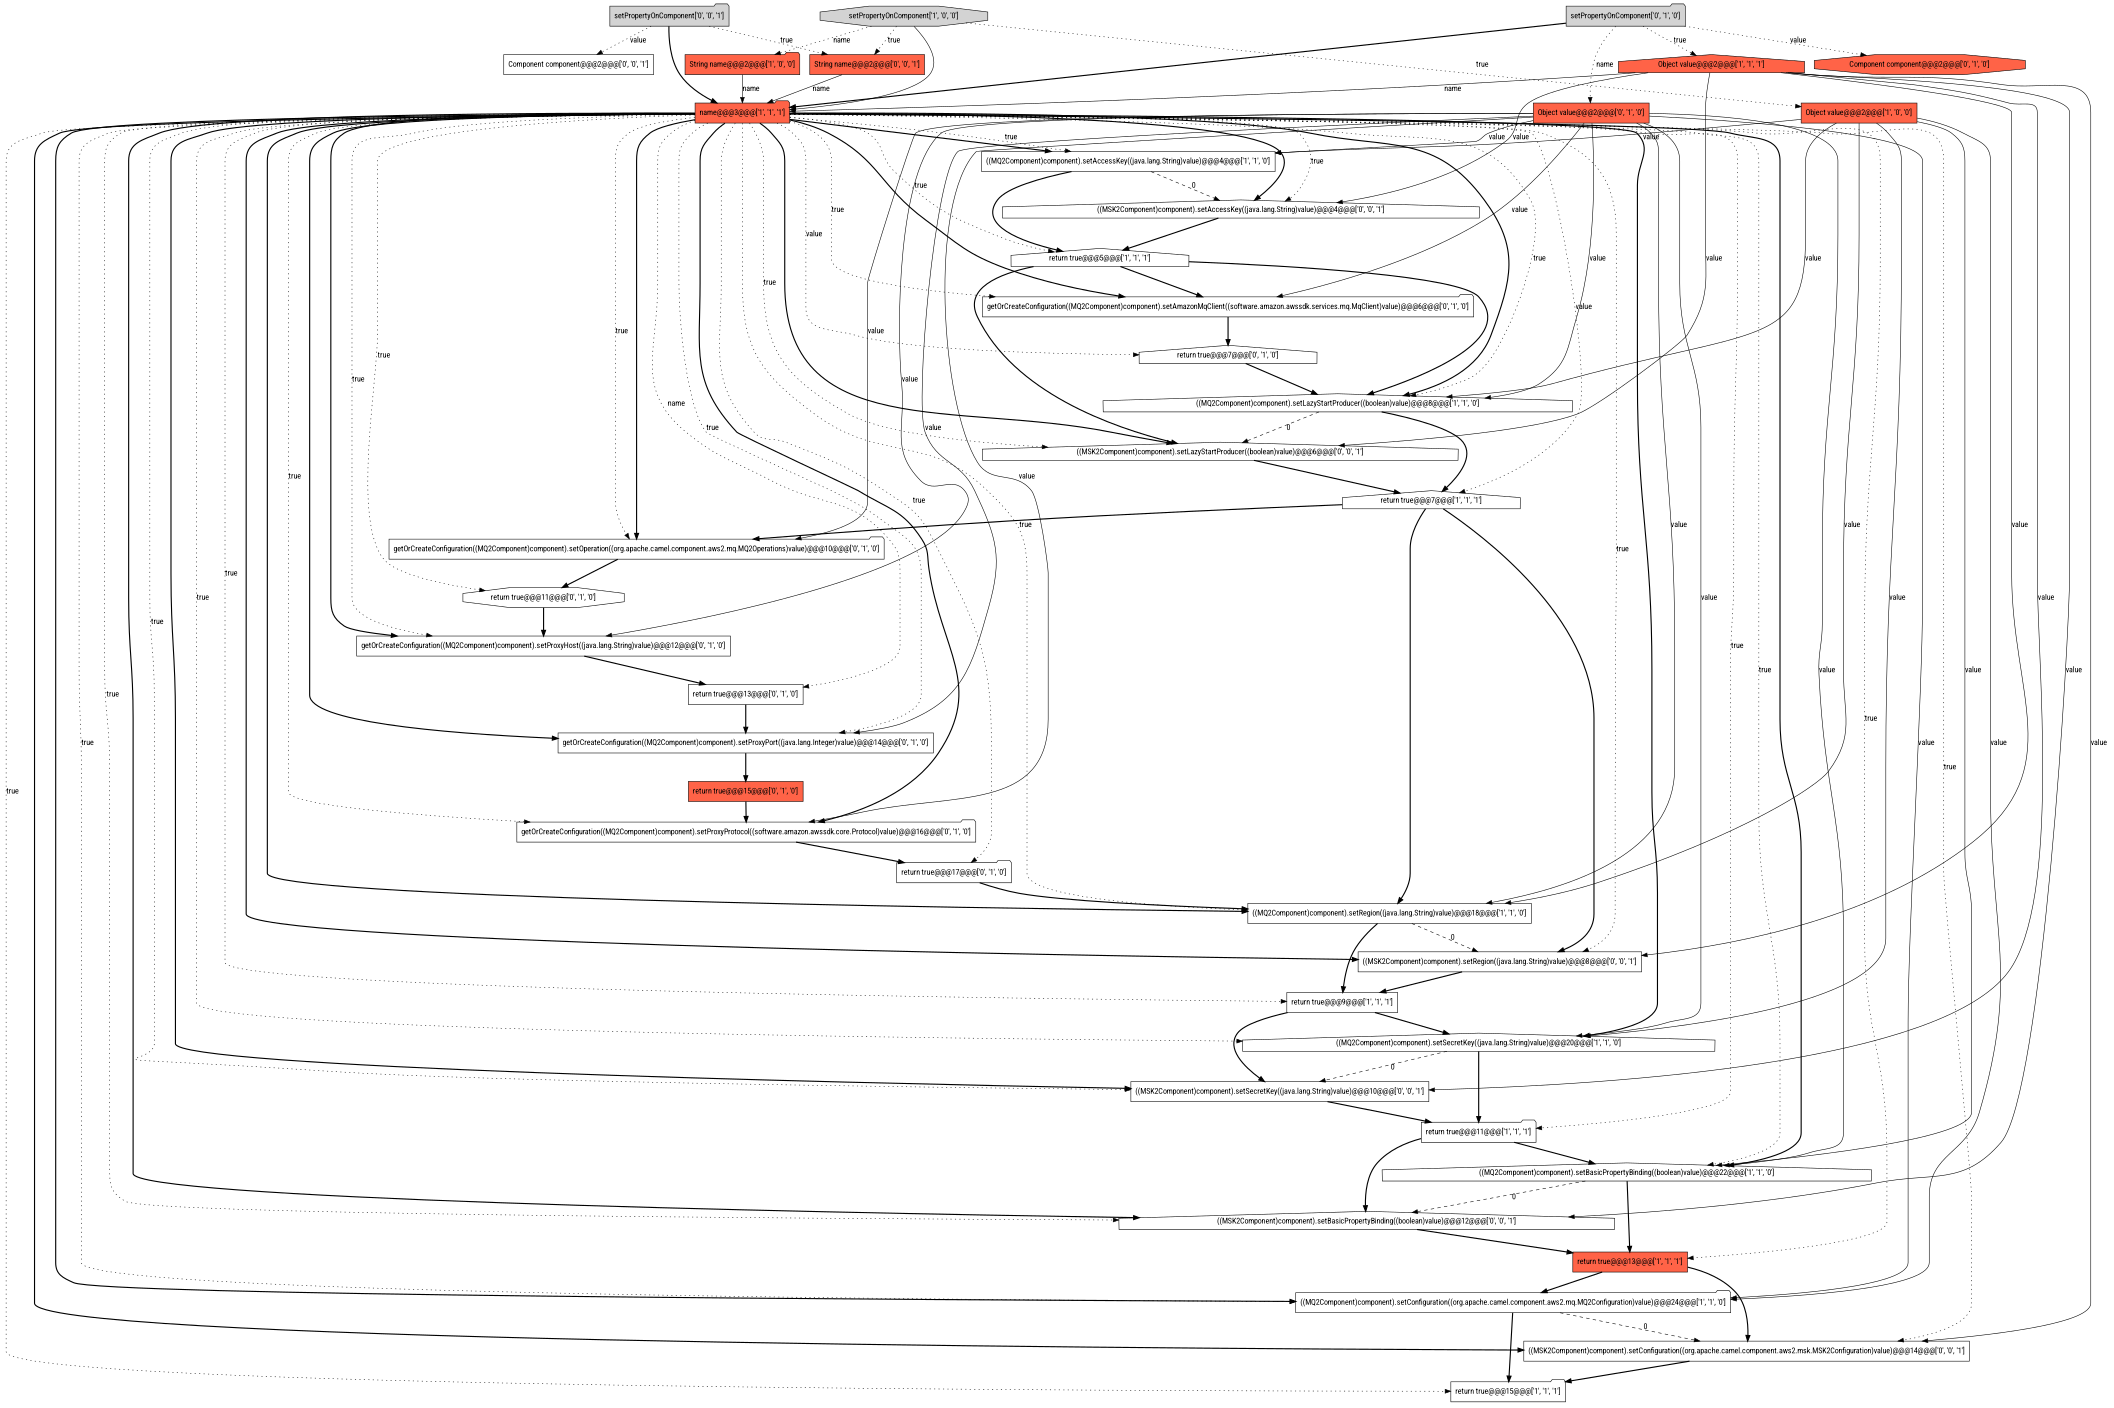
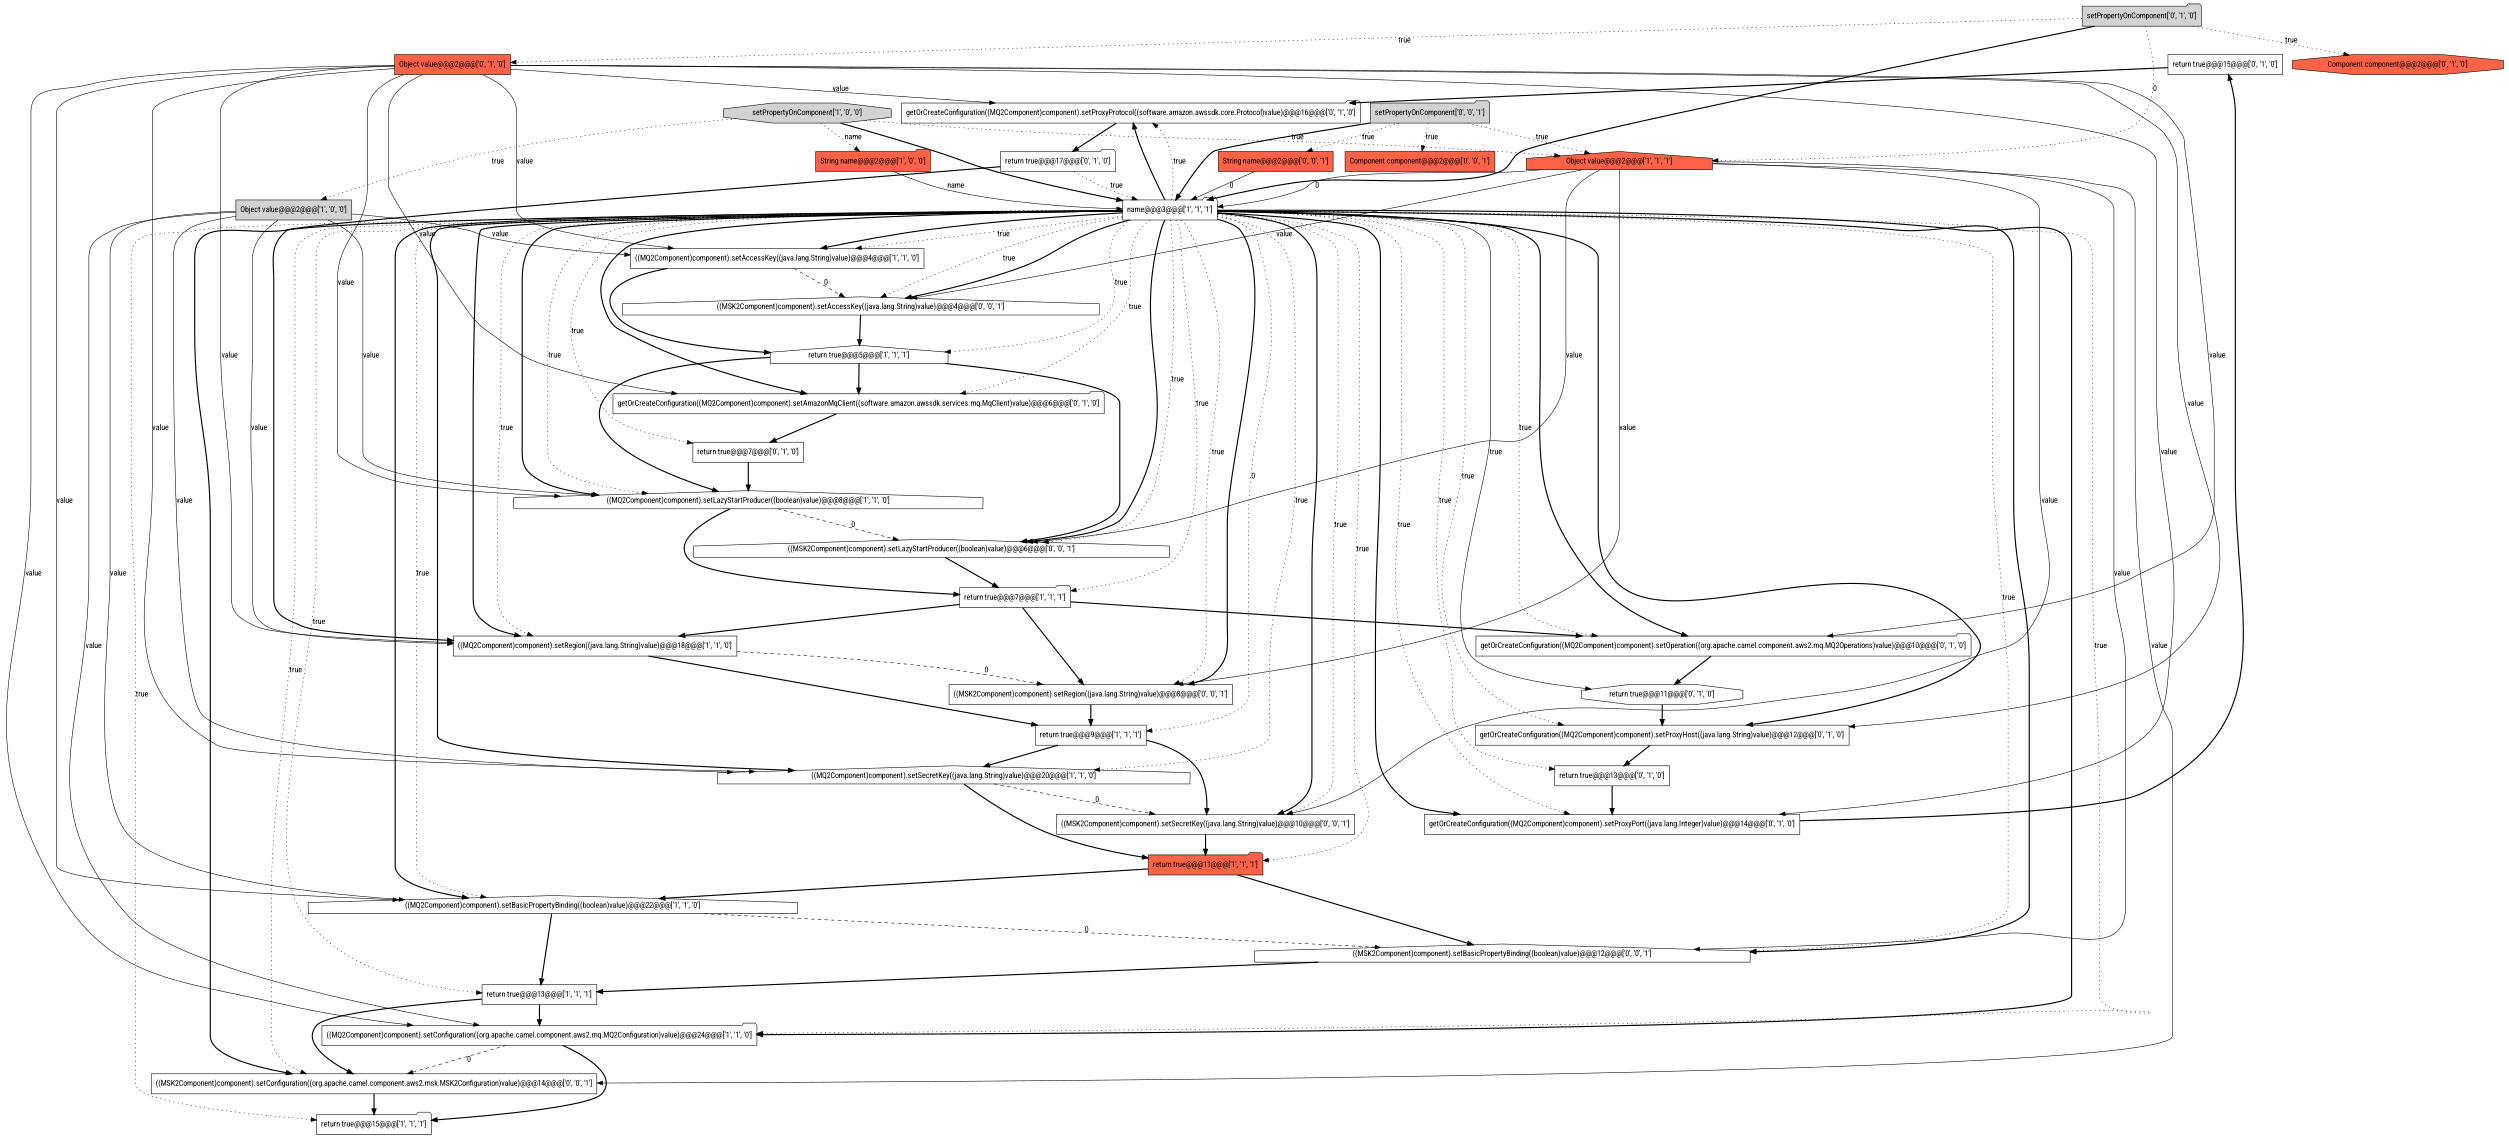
edge "setPropertyOnComponent['1', '0', '0']" -> "String name@@@2@@@['0', '0', '1']": now "setPropertyOnComponent['1', '0', '0']" -> "Object value@@@2@@@['1', '1', '1']"
edge "setPropertyOnComponent['0', '0', '1']" -> "Component component@@@2@@@['0', '0', '1']": label "value" -> "true"
edge "setPropertyOnComponent['0', '1', '0']" -> "Object value@@@2@@@['1', '1', '1']": label "true" -> "0"
edge "setPropertyOnComponent['0', '1', '0']" -> "Component component@@@2@@@['0', '1', '0']": label "value" -> "true"
node "Component component@@@2@@@['0', '0', '1']": fillcolor white -> tomato
edge "setPropertyOnComponent['0', '1', '0']" -> "Object value@@@2@@@['0', '1', '0']": label "name" -> "true"
edge "String name@@@2@@@['0', '0', '1']" -> "name@@@3@@@['1', '1', '1']": label "name" -> "0"
edge "Object value@@@2@@@['1', '1', '1']" -> "name@@@3@@@['1', '1', '1']": label "name" -> "0"
edge "setPropertyOnComponent['1', '0', '0']" -> "name@@@3@@@['1', '1', '1']": style solid -> bold
node "name@@@3@@@['1', '1', '1']": fillcolor tomato -> white
node "Object value@@@2@@@['1', '0', '0']": fillcolor tomato -> lightgray
edge "setPropertyOnComponent['0', '0', '1']" -> "Object value@@@2@@@['1', '1', '1']": added, label "true"
edge "name@@@3@@@['1', '1', '1']" -> "return true@@@7@@@['0', '1', '0']": label "value" -> "true"
edge "name@@@3@@@['1', '1', '1']" -> "return true@@@11@@@['0', '1', '0']": style dotted -> solid
edge "name@@@3@@@['1', '1', '1']" -> "return true@@@7@@@['1', '1', '1']": label "value" -> "true"
node "return true@@@7@@@['0', '1', '0']": shape house -> box
edge "name@@@3@@@['1', '1', '1']" -> "return true@@@13@@@['0', '1', '0']": label "name" -> "true"
edge "name@@@3@@@['1', '1', '1']" -> "return true@@@17@@@['0', '1', '0']": reversed
node "return true@@@7@@@['1', '1', '1']": shape house -> folder
edge "name@@@3@@@['1', '1', '1']" -> "return true@@@9@@@['1', '1', '1']": label "true" -> "0"
node "return true@@@15@@@['0', '1', '0']": fillcolor tomato -> white
node "return true@@@11@@@['1', '1', '1']": fillcolor white -> tomato
node "return true@@@13@@@['1', '1', '1']": fillcolor tomato -> white
